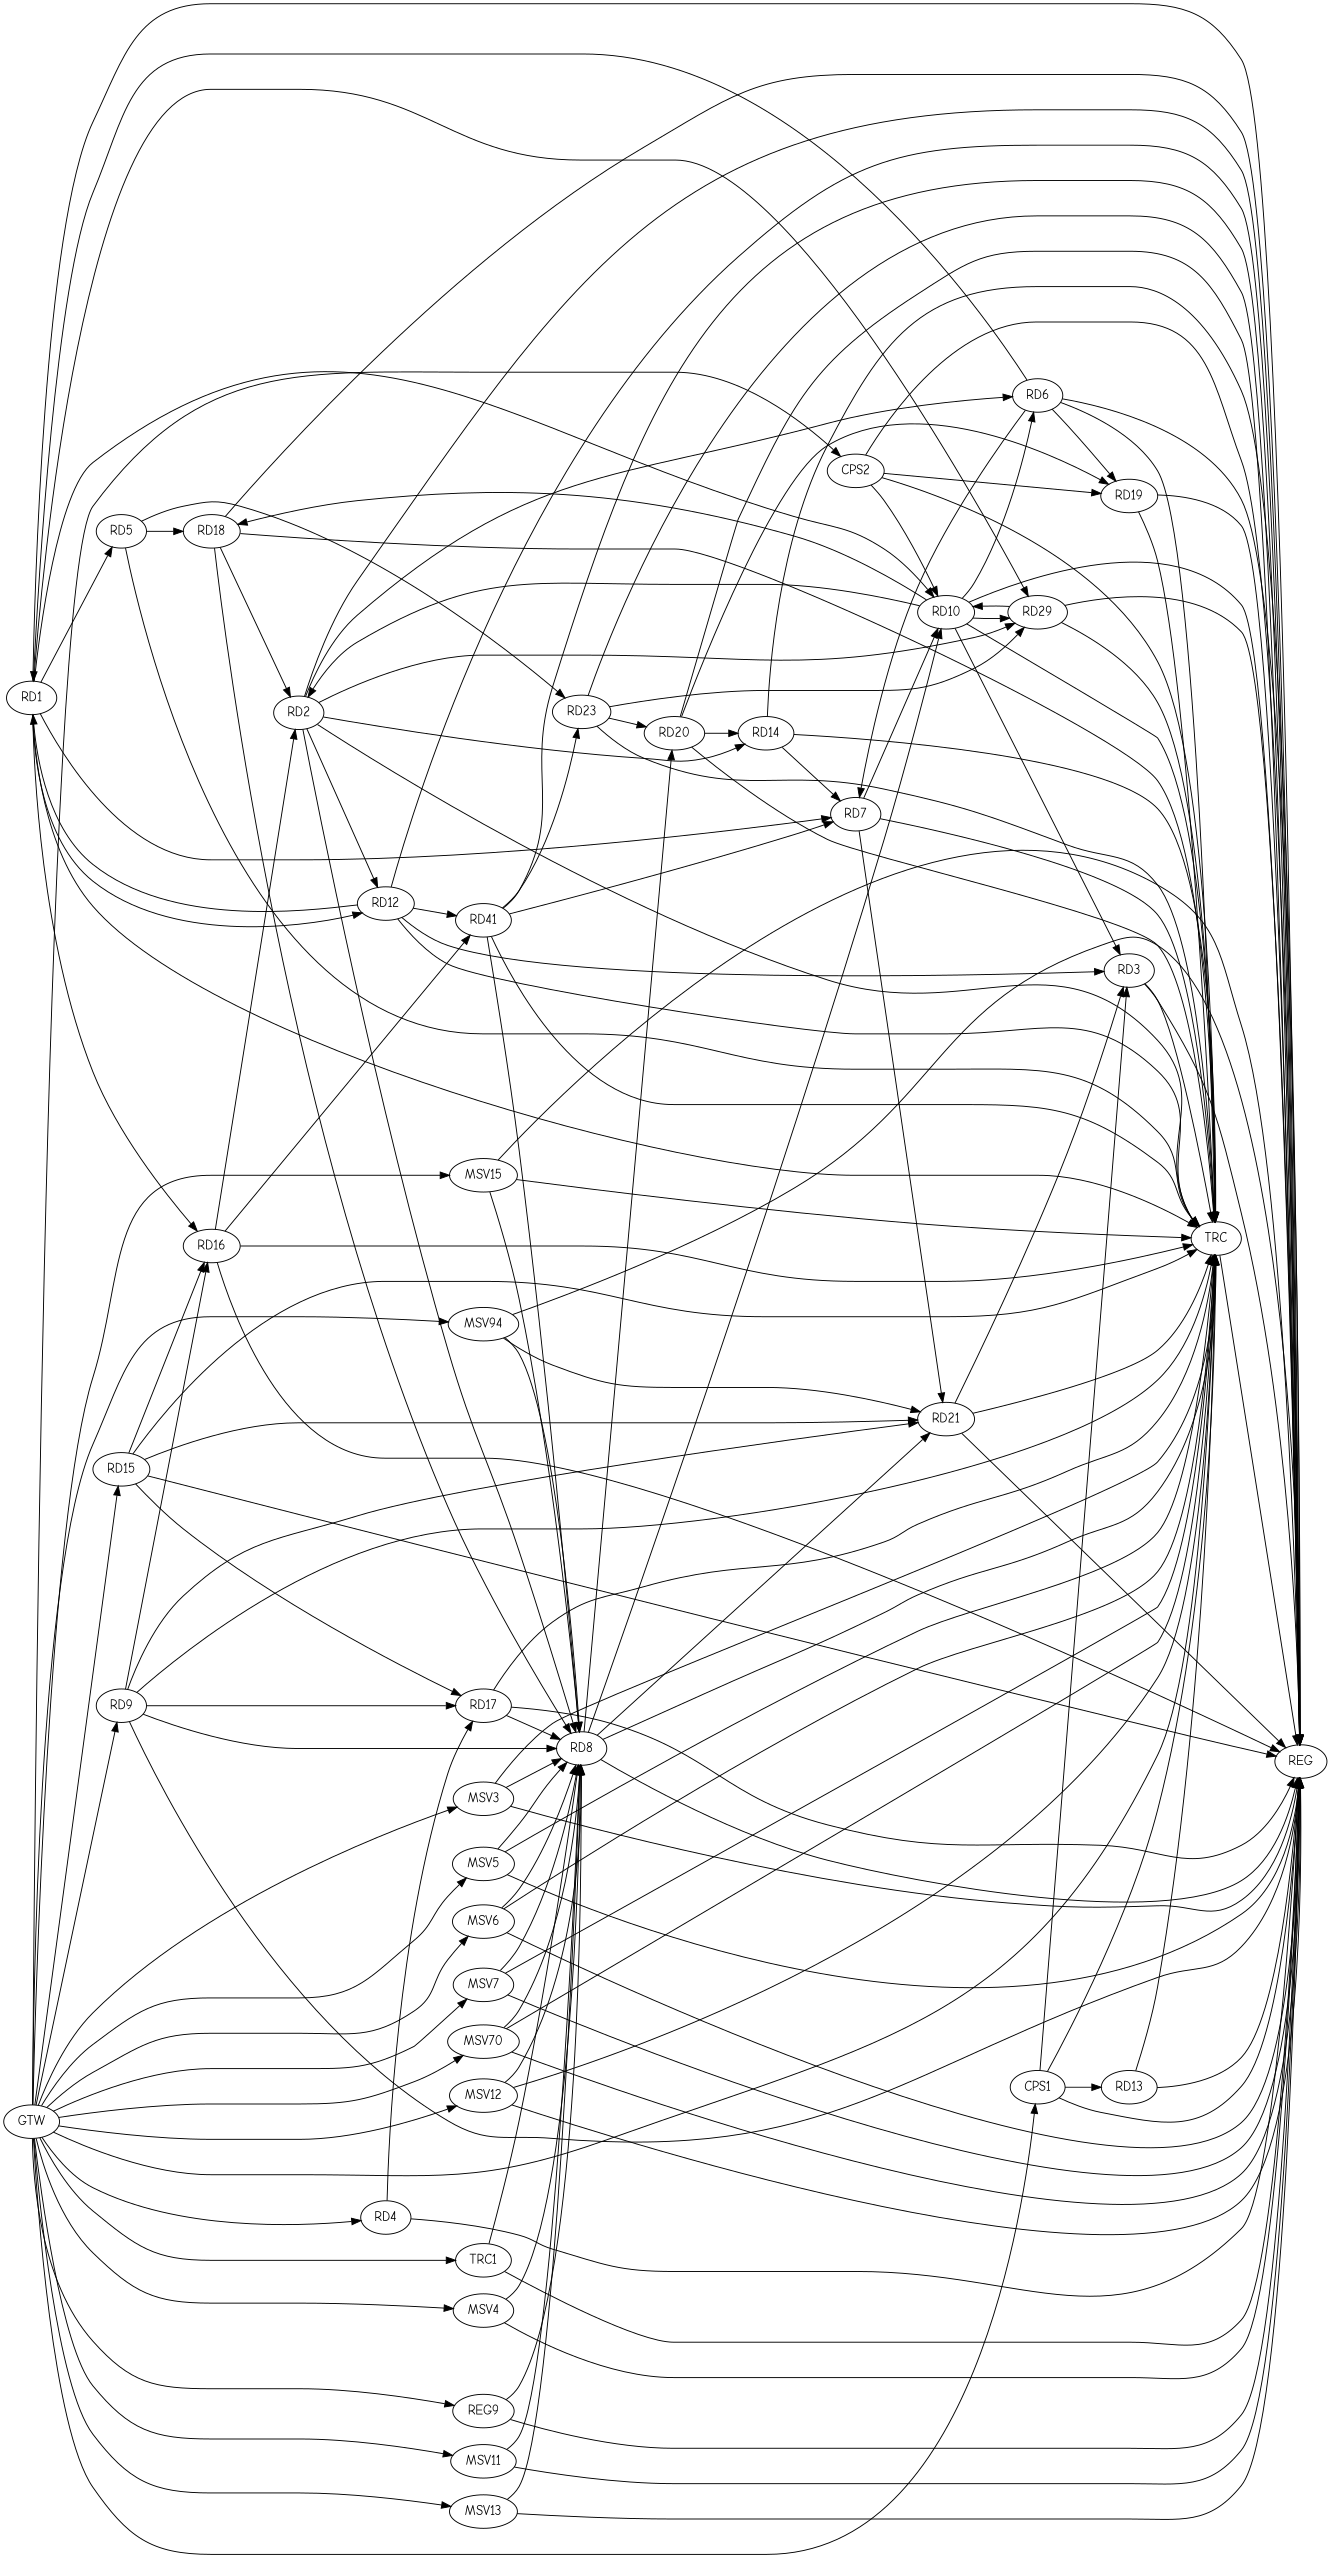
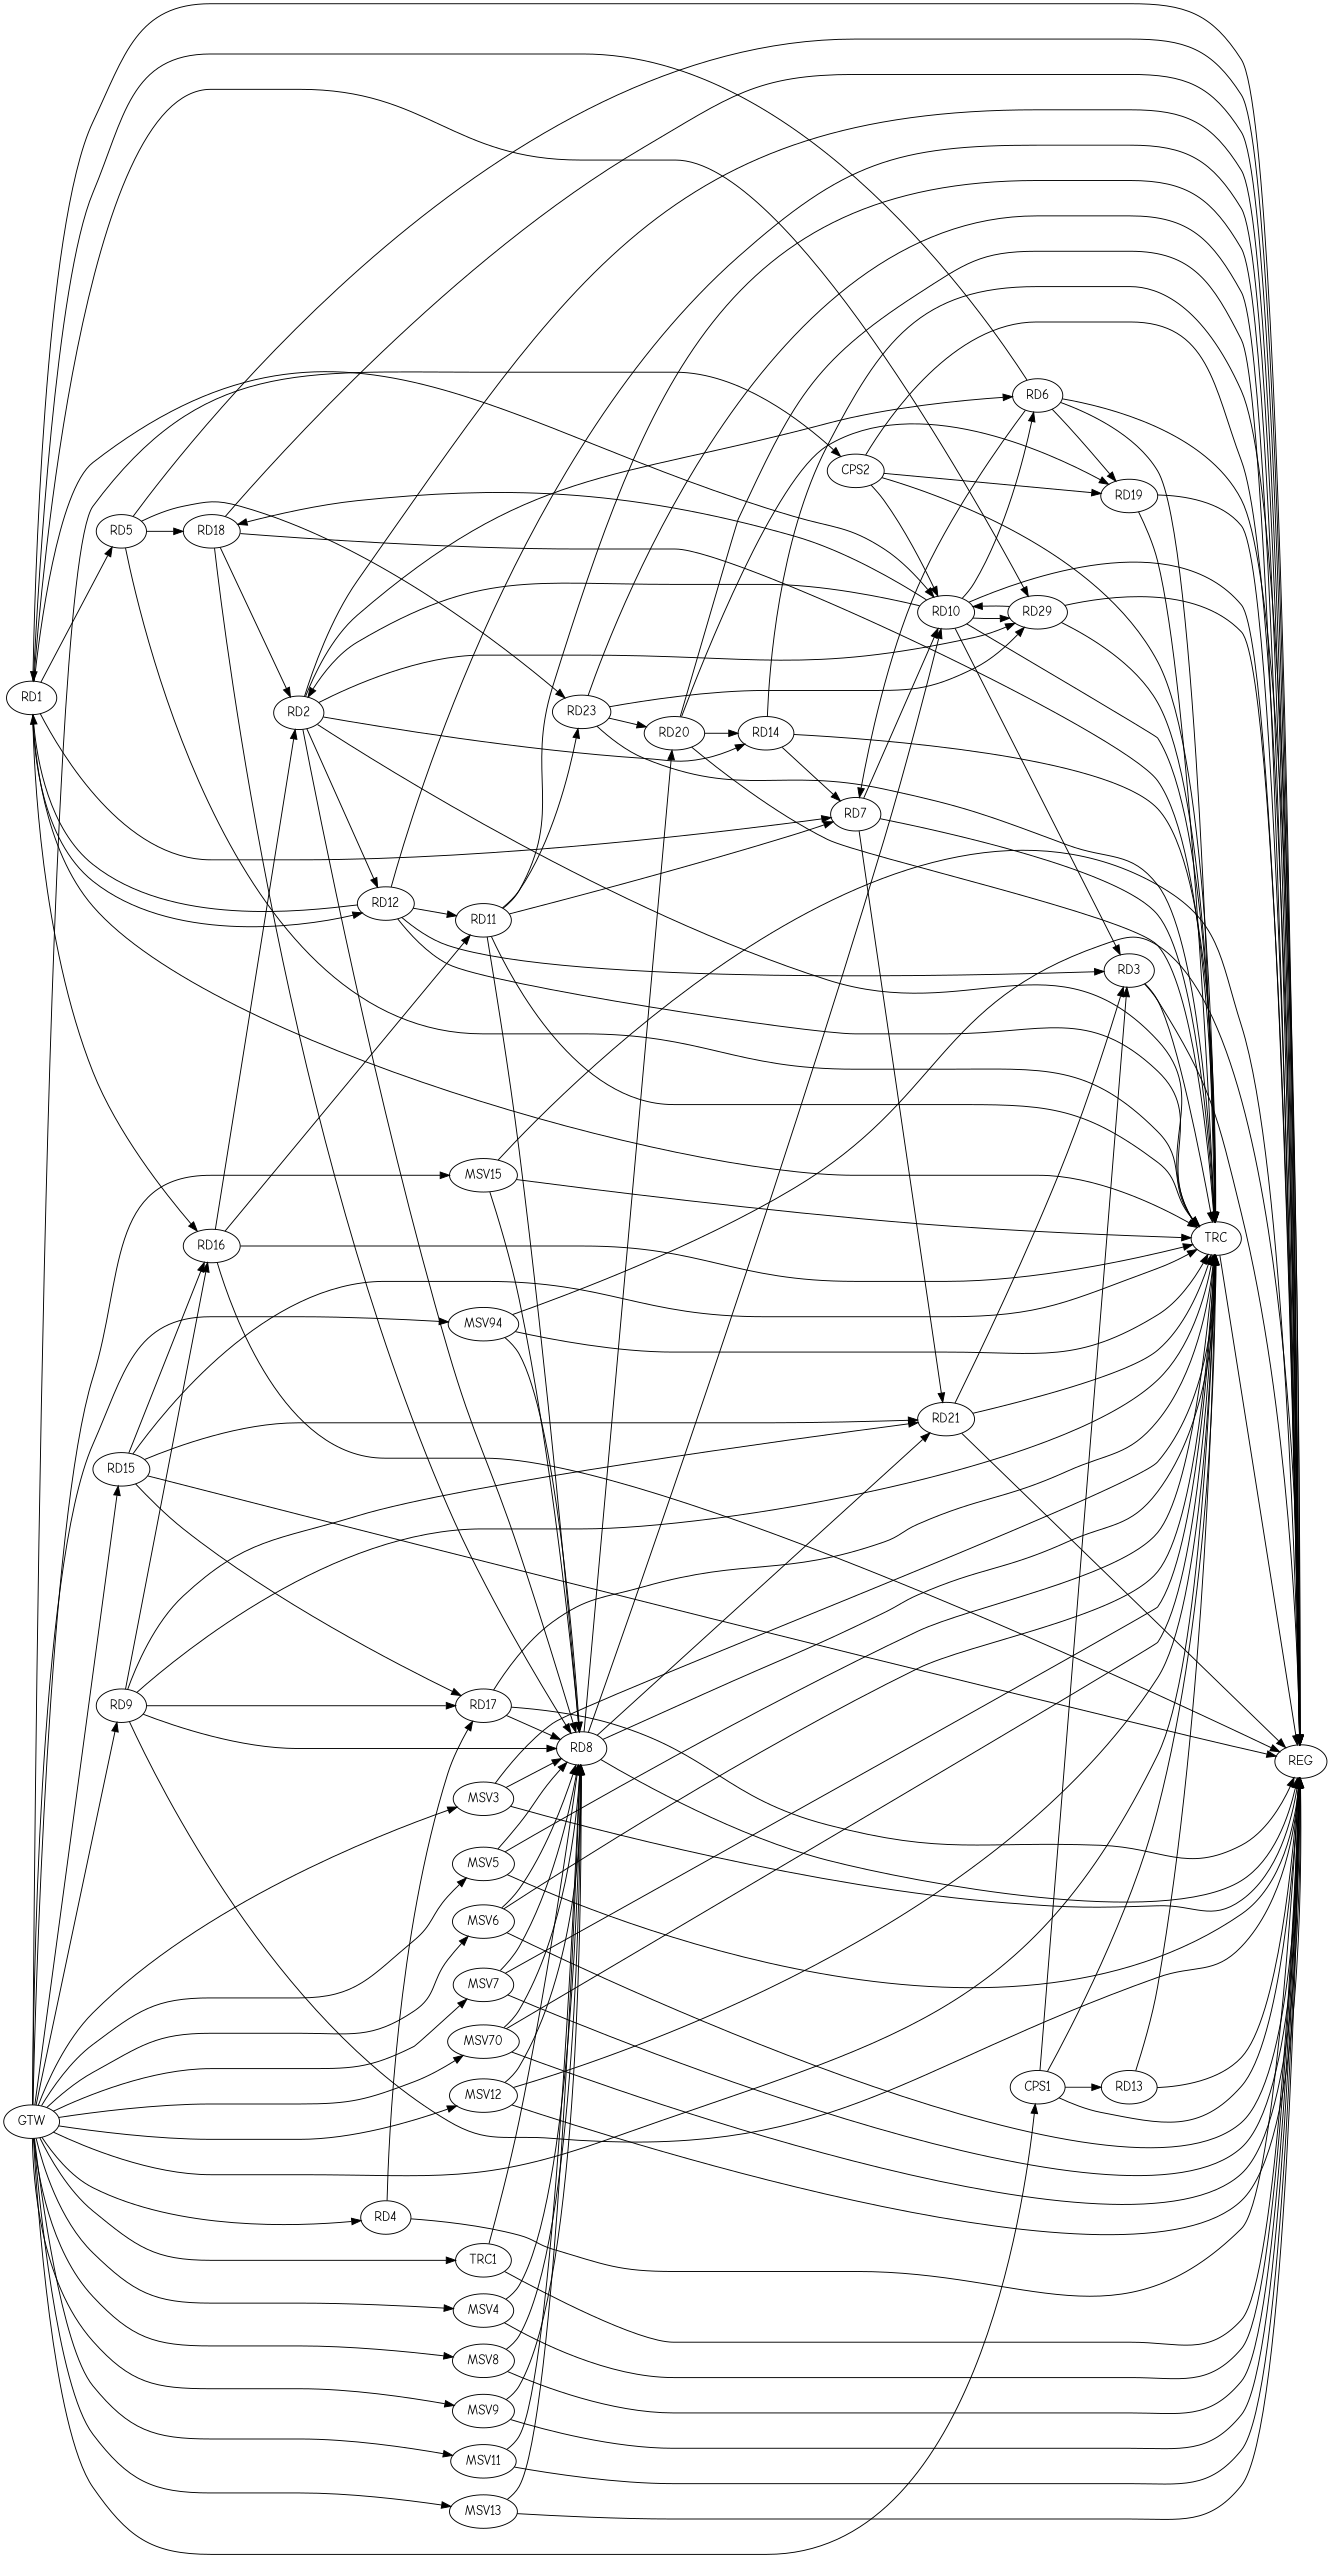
edge "RD5" -> "REG": added
node "RD41": label "RD41" -> "RD11"
edge "MSV94" -> "RD21": now "MSV94" -> "TRC"
node "MSV8": added
node "REG9": label "REG9" -> "MSV9"
